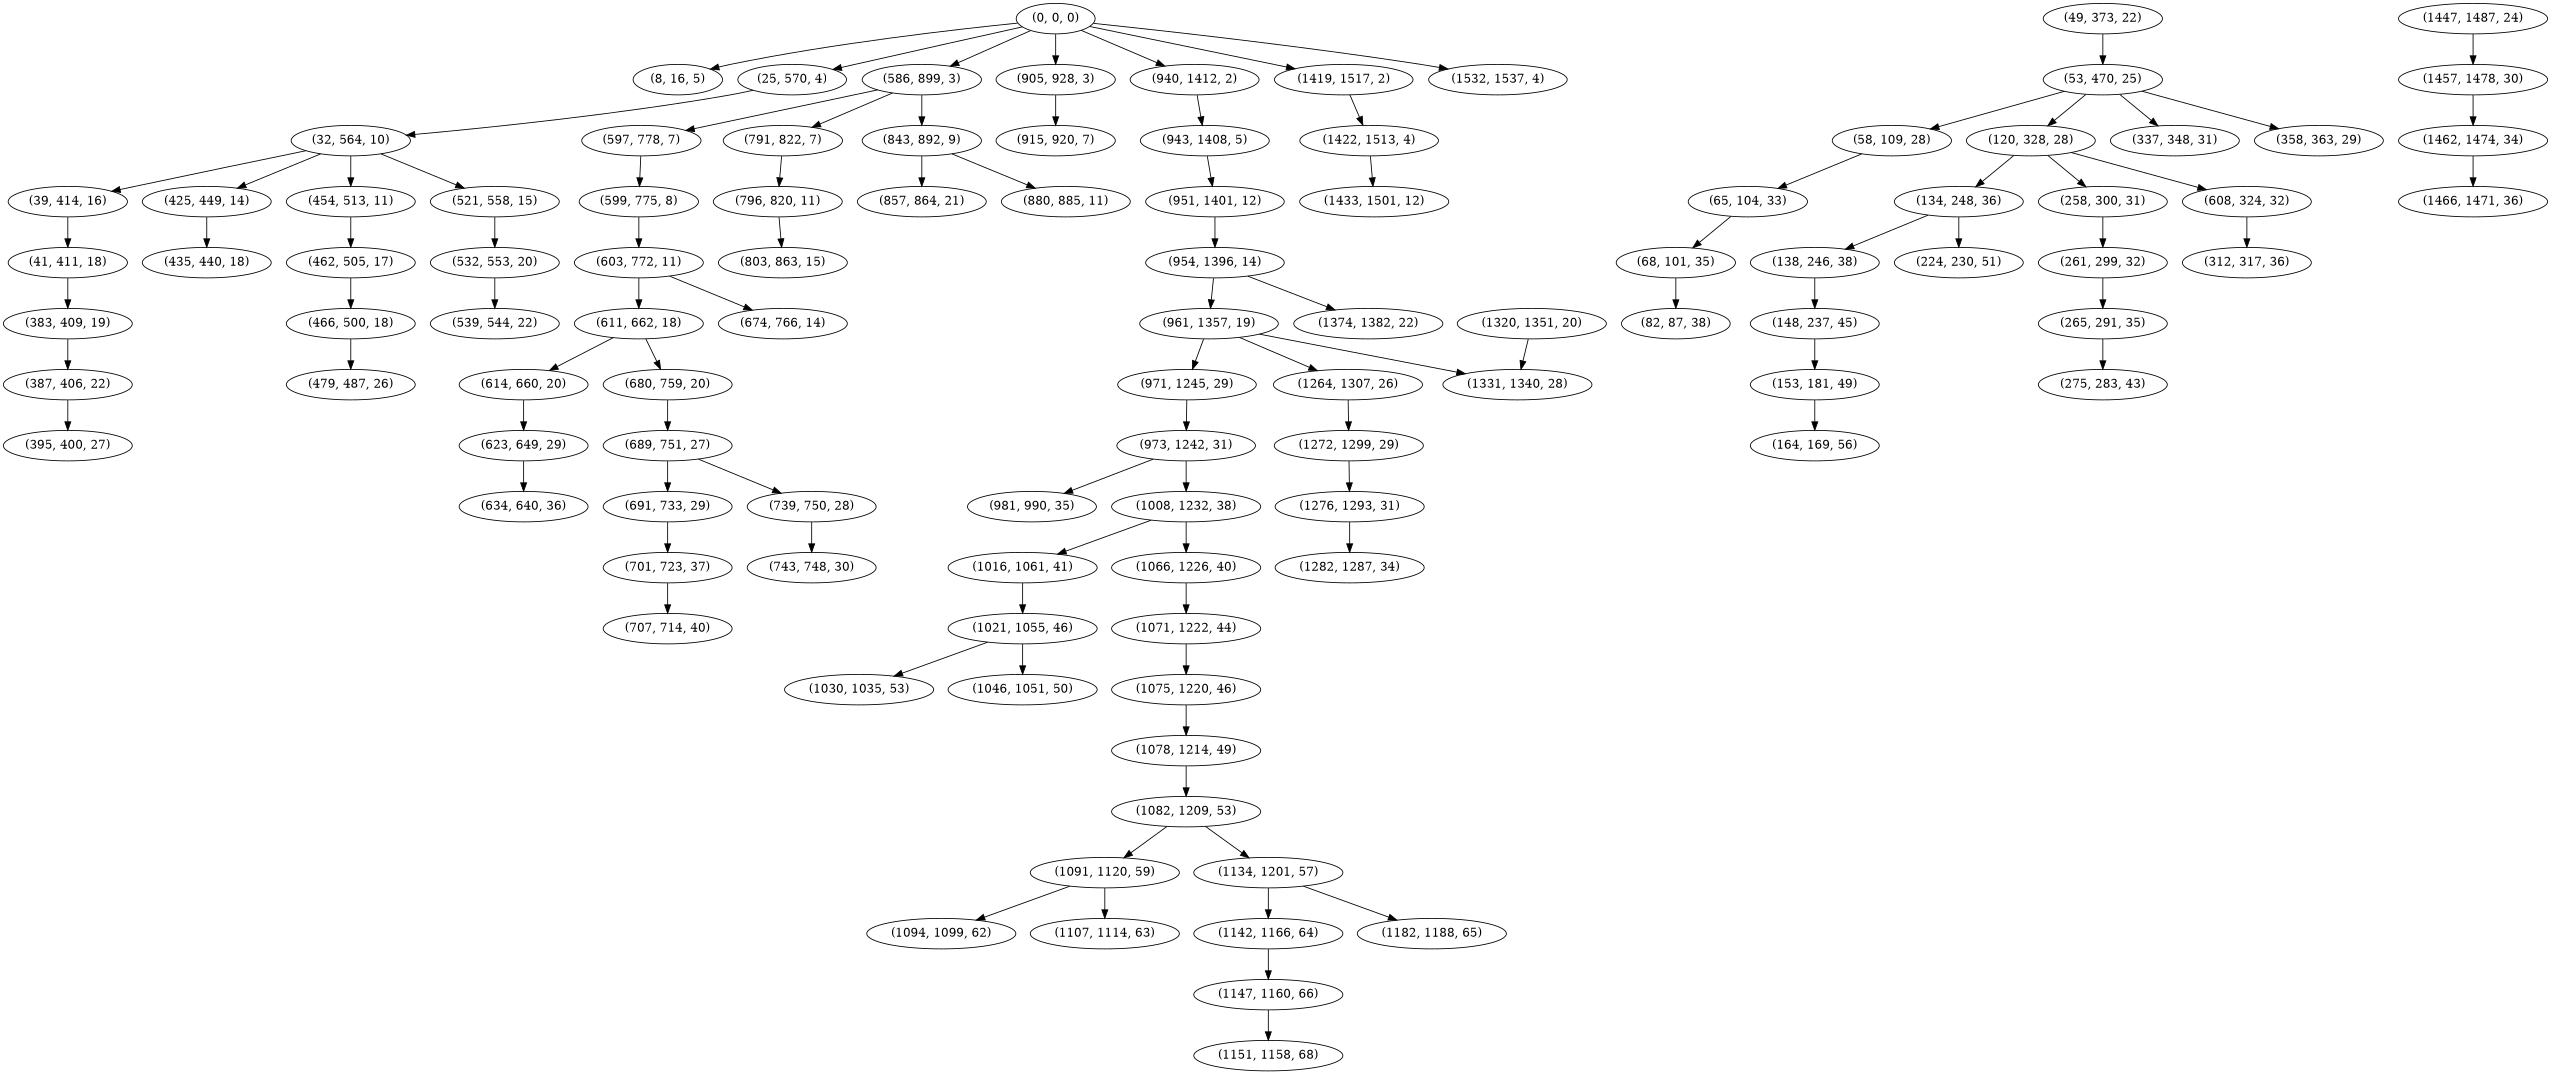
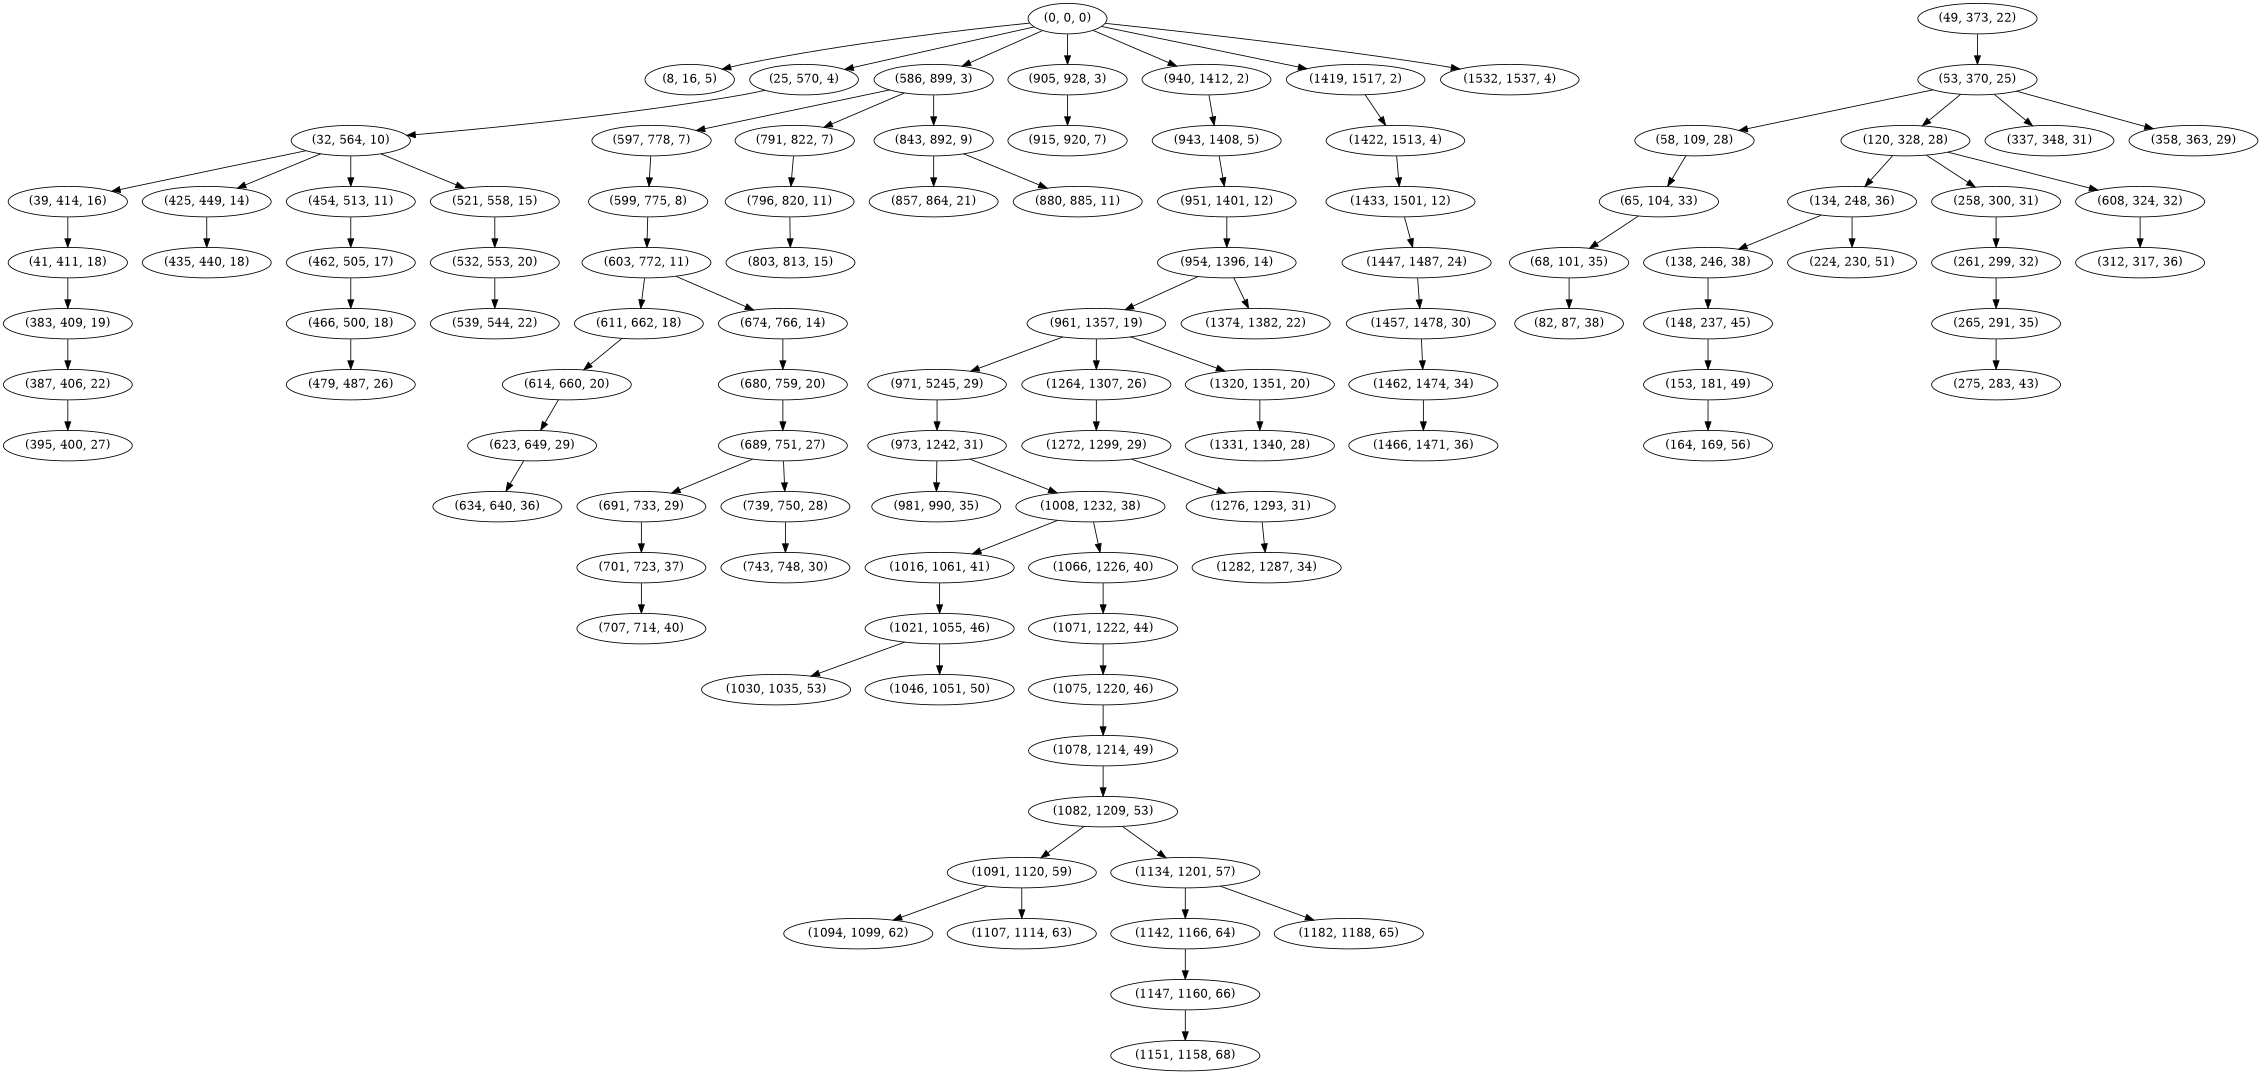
node "(53, 470, 25)": label "(53, 470, 25)" -> "(53, 370, 25)"
edge "(1433, 1501, 12)" -> "(1447, 1487, 24)": added
node "(803, 863, 15)": label "(803, 863, 15)" -> "(803, 813, 15)"
edge "(611, 662, 18)" -> "(680, 759, 20)": now "(674, 766, 14)" -> "(680, 759, 20)"
edge "(961, 1357, 19)" -> "(1331, 1340, 28)": now "(961, 1357, 19)" -> "(1320, 1351, 20)"
node "(971, 1245, 29)": label "(971, 1245, 29)" -> "(971, 5245, 29)"
